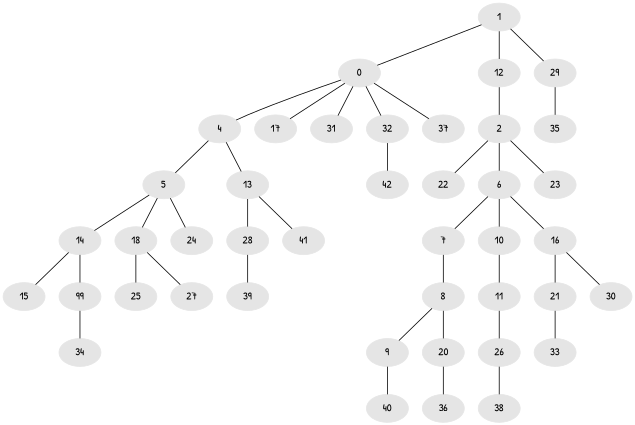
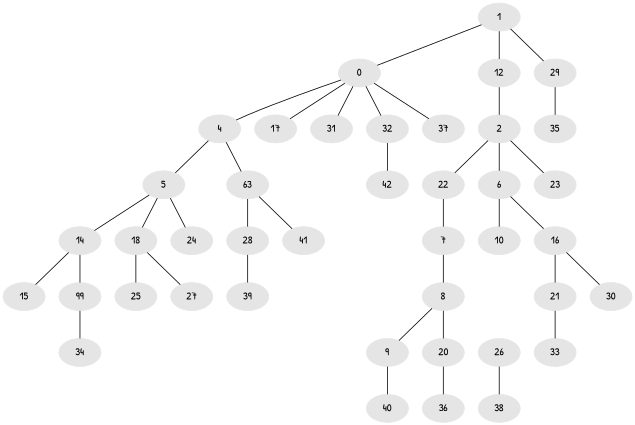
node "13": label "13" -> "63"
edge "6" -- "7": now "22" -- "7"
node "11": removed
